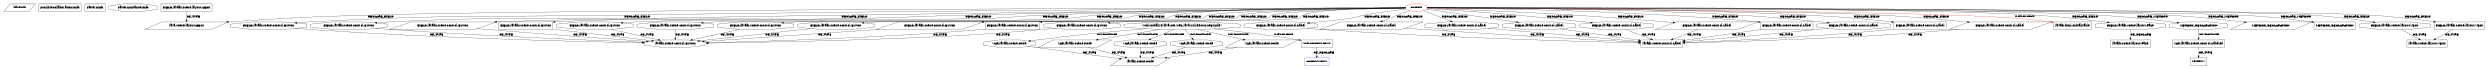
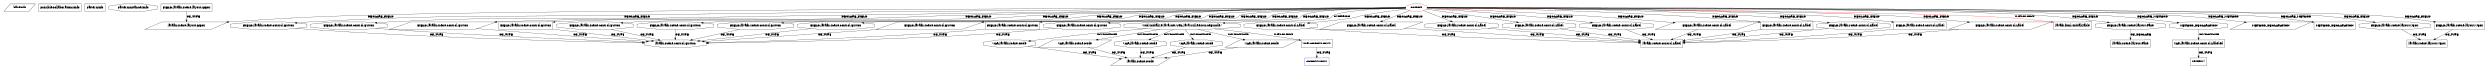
edge "CLIENT" -> "void initialize(java.net.URL,java.util.ResourceBundle)": added, label "OVERRIDE"
node "java.scene.layout.HBox": label "java.scene.layout.HBox" -> "javafx.scene.layout.HBox"
edge "VAR:ANONYMOUS" -> "ANONYMOUS": label "OF_DECLARE" -> "OF_TYPE"
